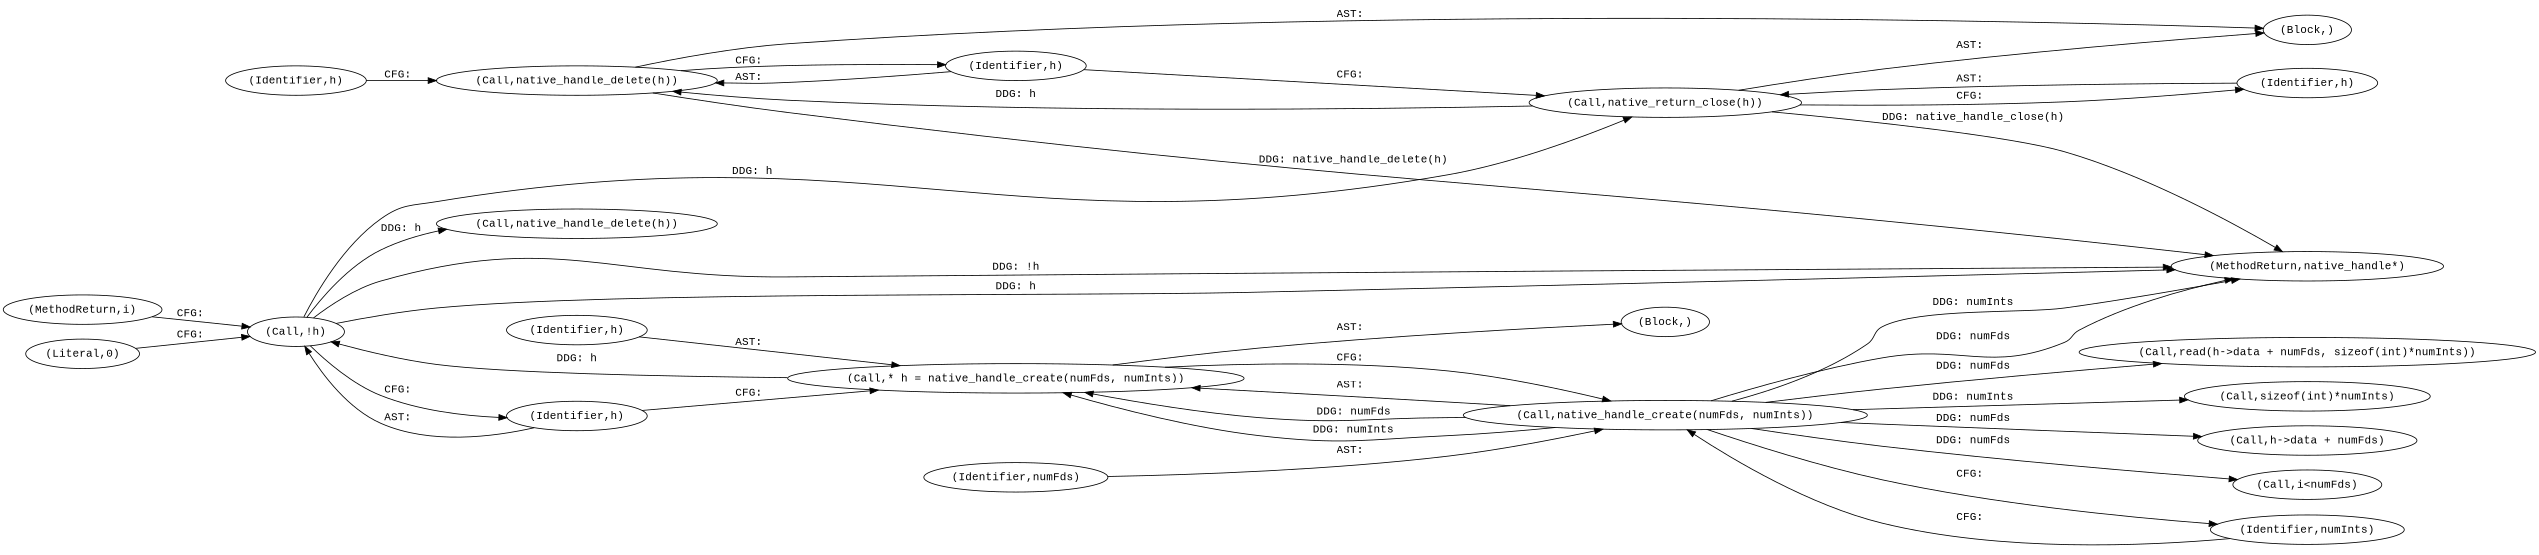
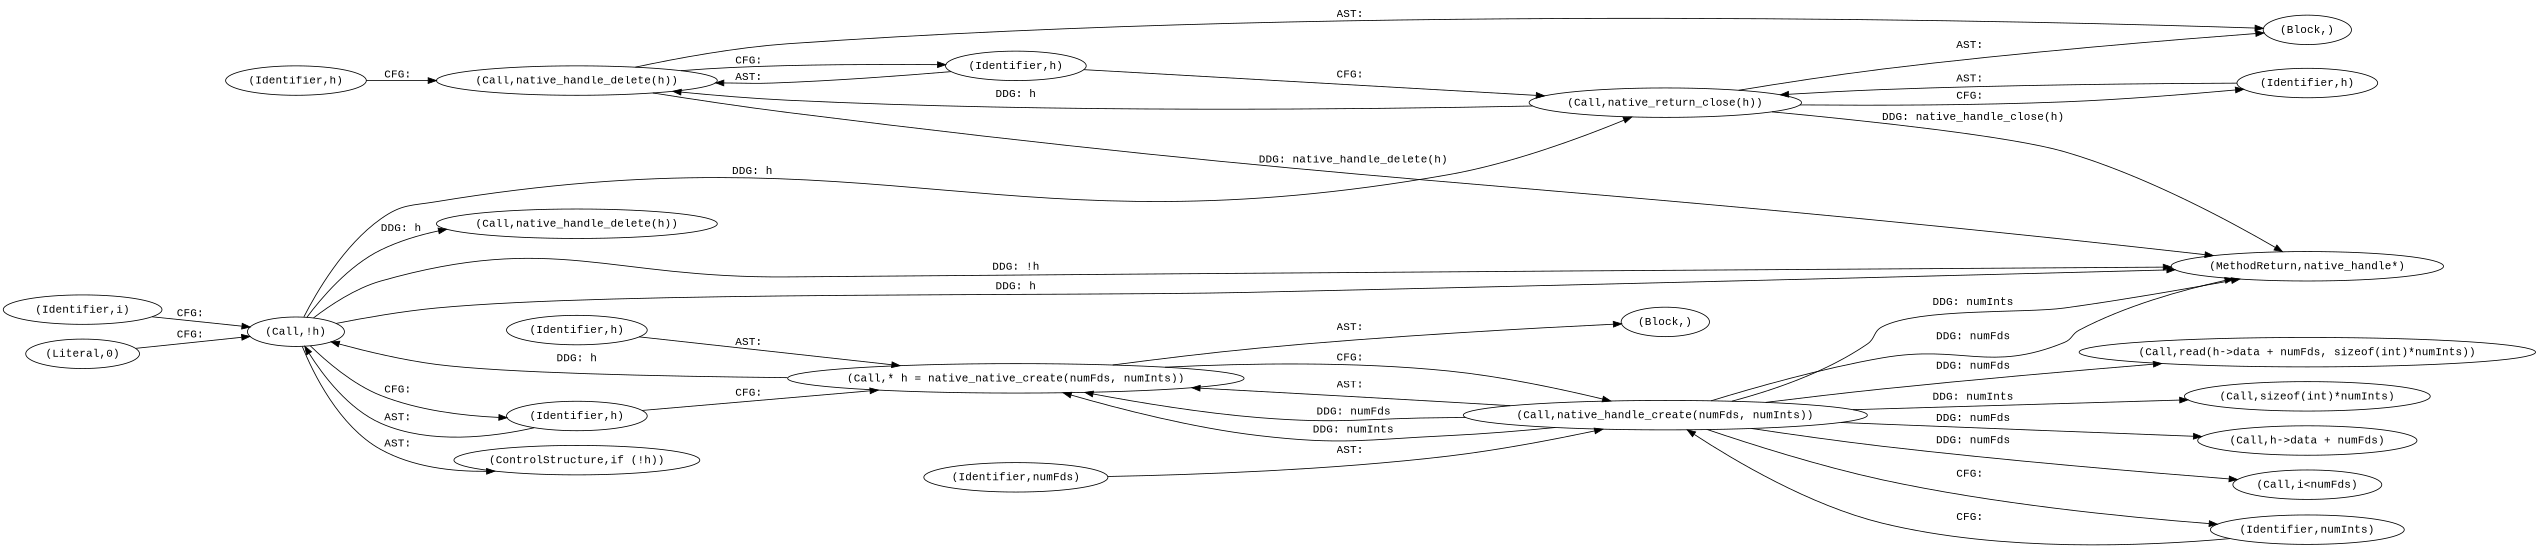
node "(MethodReturn,i)": label "(MethodReturn,i)" -> "(Identifier,i)"
node "(Call,* h = native_handle_create(numFds, numInts))": label "(Call,* h = native_handle_create(numFds, numInts))" -> "(Call,* h = native_native_create(numFds, numInts))"
node "(ControlStructure,if (!h))": added
